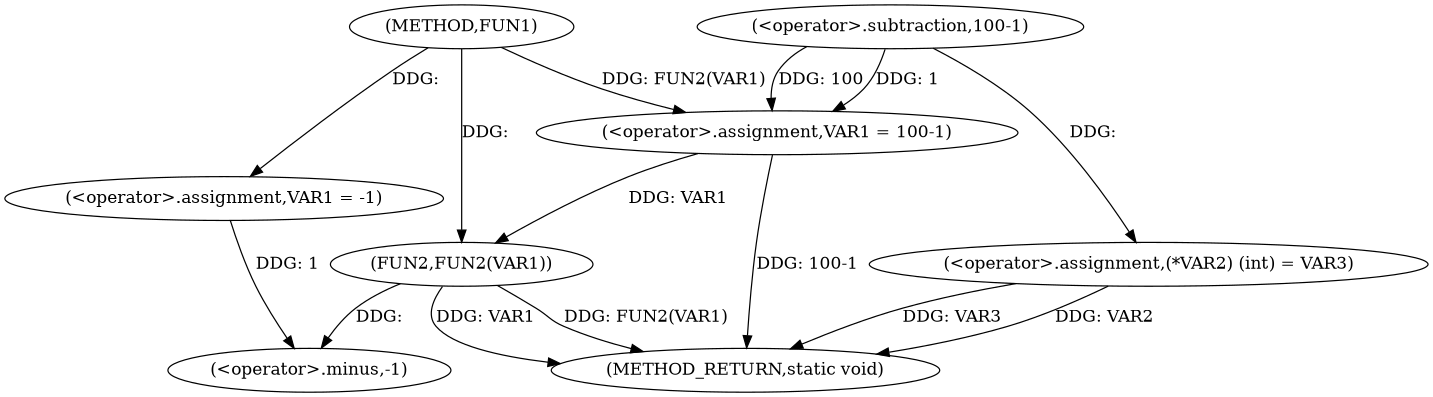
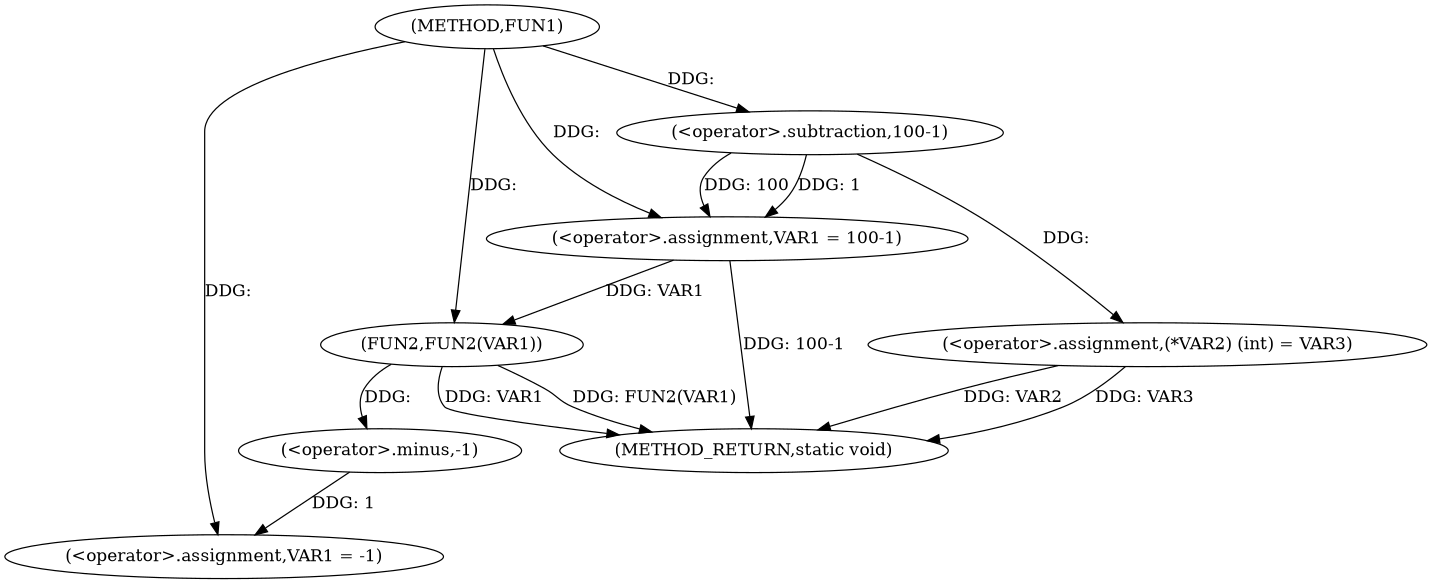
edge "(METHOD,FUN1)" -> "(<operator>.subtraction,100-1)": added, label "DDG:"
edge "(METHOD,FUN1)" -> "(<operator>.assignment,VAR1 = 100-1)": label "DDG: FUN2(VAR1)" -> "DDG: "
edge "(<operator>.assignment,VAR1 = -1)" -> "(<operator>.minus,-1)": reversed
